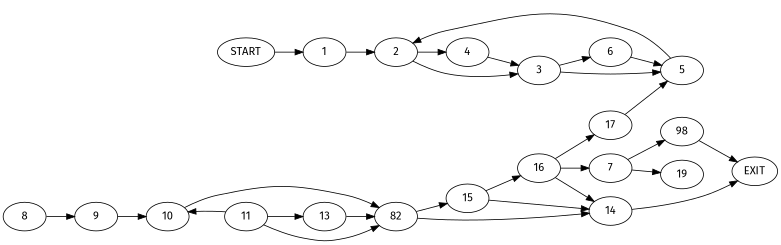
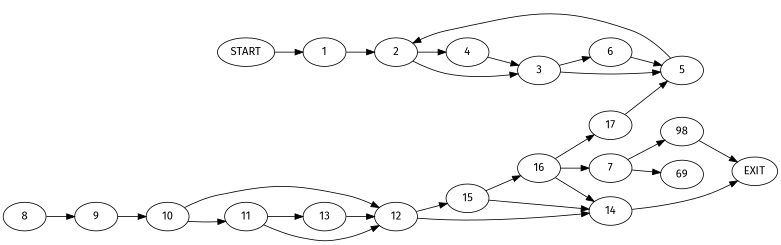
node "19": label "19" -> "69"
edge "11" -> "10": reversed
node "82": label "82" -> "12"
